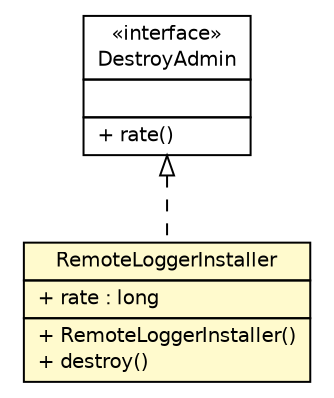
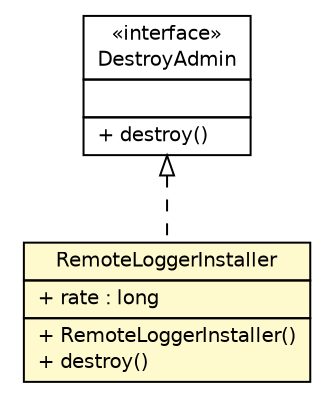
node "DestroyAdmin": text "+ rate()" -> "+ destroy()"
